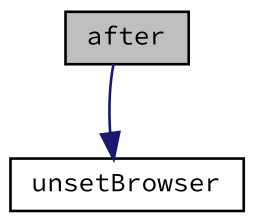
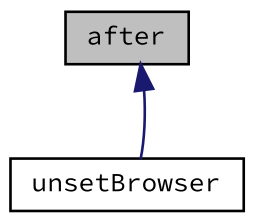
edge "after" -> "unsetBrowser": reversed
